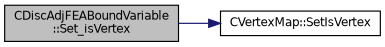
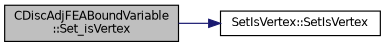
node "CVertexMap::SetIsVertex": label "CVertexMap::SetIsVertex" -> "SetIsVertex::SetIsVertex"
